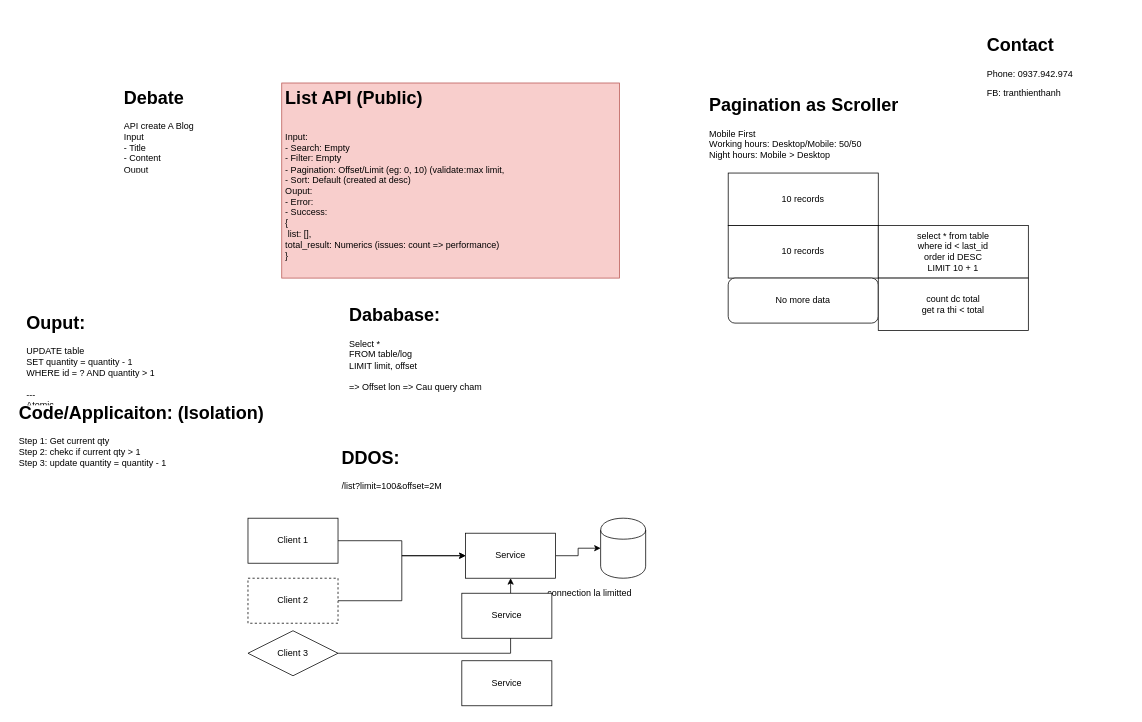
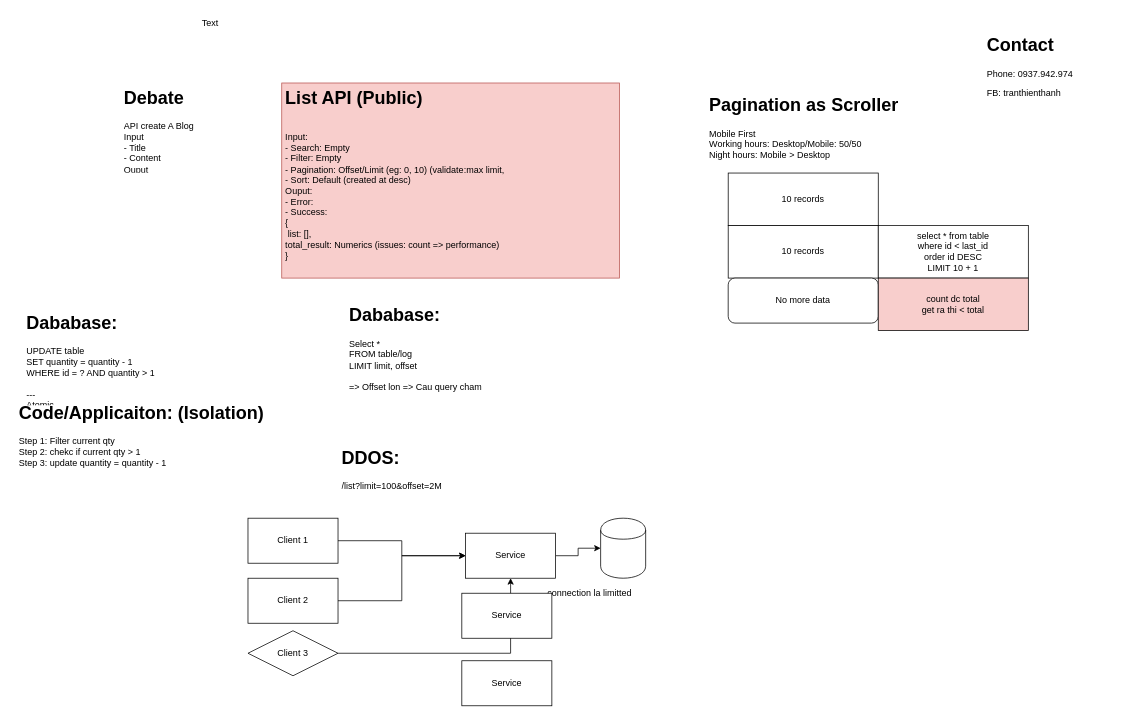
node "Text": added
node "count dc total get ra thi < total": fillcolor #ffffff -> #f8cecc
node "Ouput: UPDATE table SET quantity = quantity - 1 WHERE id = ? AND quantity > 1 --- Atomic": label "Ouput: UPDATE table SET quantity = quantity - 1 WHERE id = ? AND quantity > 1 --- Atomic" -> "Dababase: UPDATE table SET quantity = quantity - 1 WHERE id = ? AND quantity > 1 --- Atomic"
node "Code/Applicaiton: (Isolation) Step 1: Get current qty Step 2: chekc if current qty > 1 Step 3: update quantity = quantity - 1": label "Code/Applicaiton: (Isolation) Step 1: Get current qty Step 2: chekc if current qty > 1 Step 3: update quantity = quantity - 1" -> "Code/Applicaiton: (Isolation) Step 1: Filter current qty Step 2: chekc if current qty > 1 Step 3: update quantity = quantity - 1"
node "Client 2": style dashed -> solid
